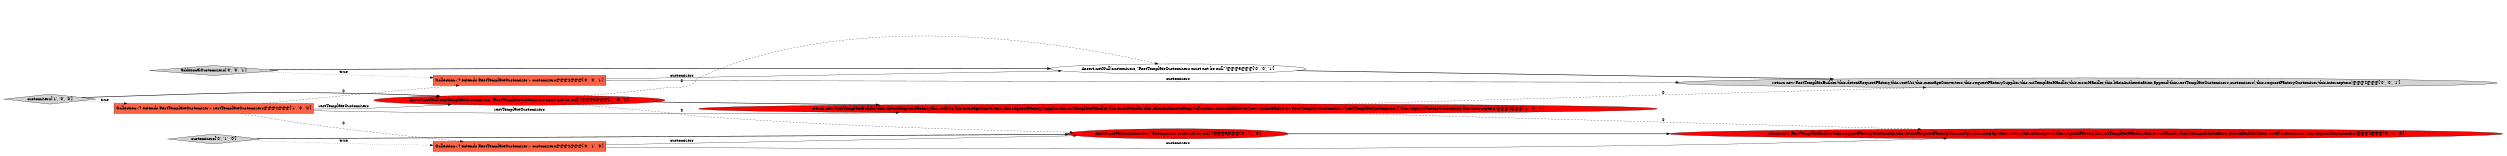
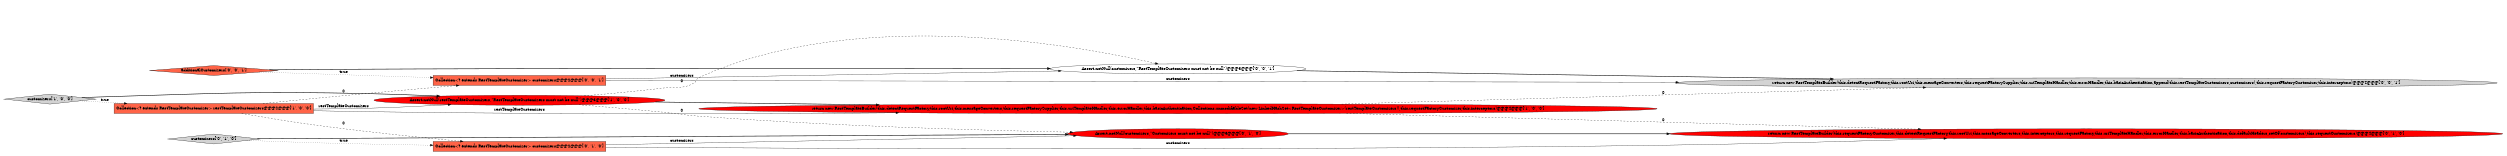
node "additionalCustomizers['0', '0', '1']": fillcolor lightgray -> tomato
